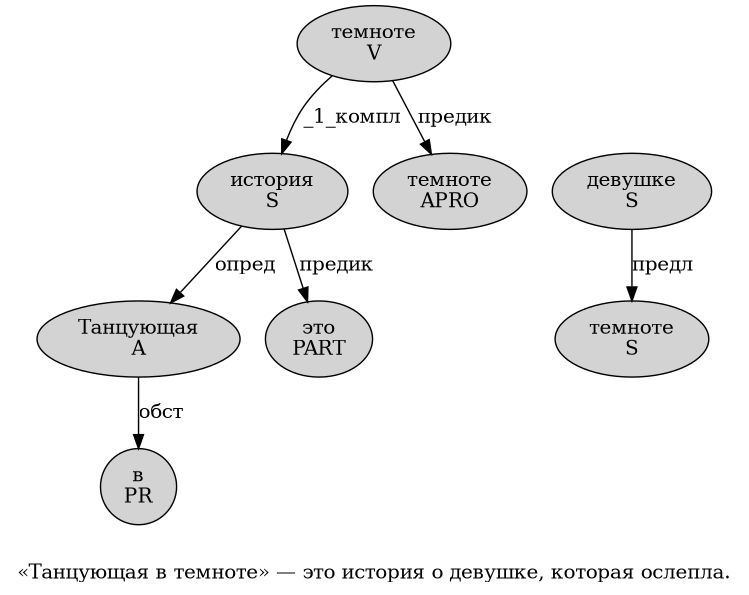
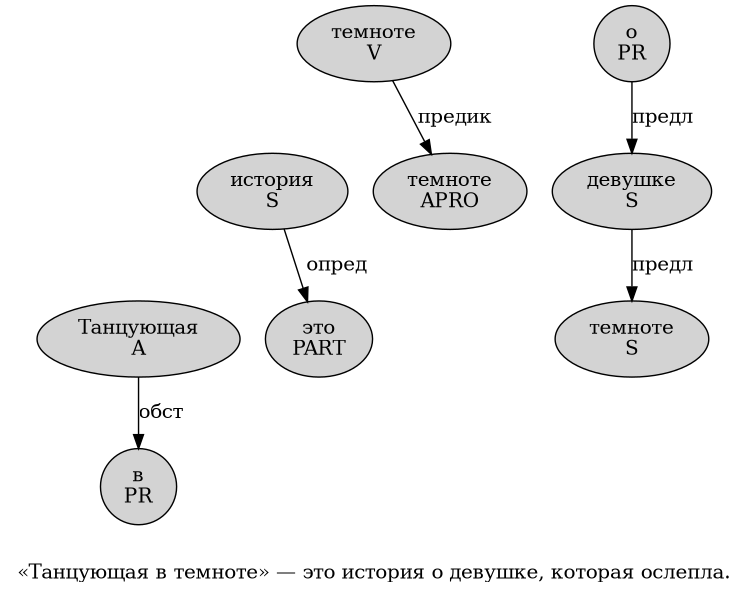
node "о PR": added
edge "темноте V" -> "история S": removed, label "_1_компл"
edge "история S" -> "Танцующая A": removed, label "опред"
edge "история S" -> "это PART": label "предик" -> "опред"
